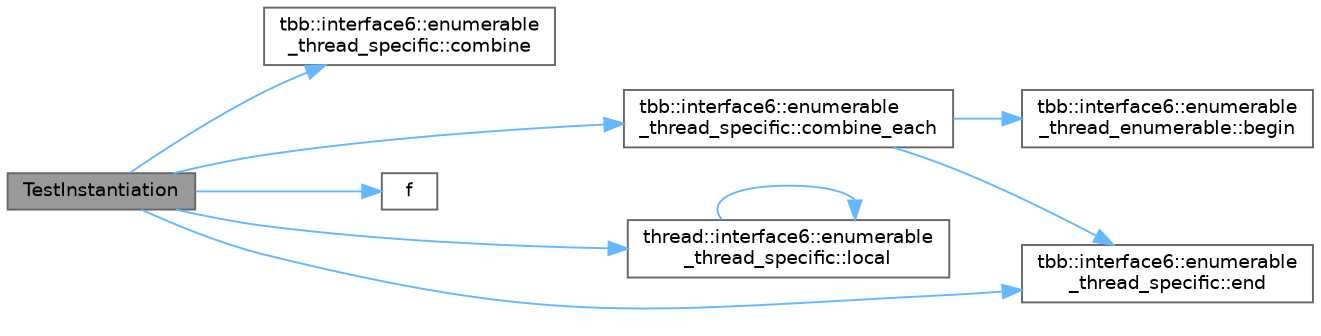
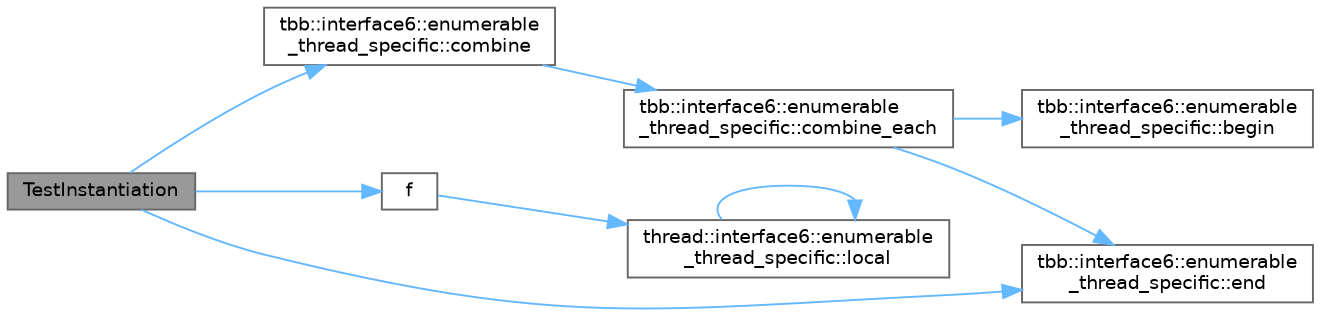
node "tbb::interface6::enumerable _thread_enumerable::begin": label "tbb::interface6::enumerable _thread_enumerable::begin" -> "tbb::interface6::enumerable _thread_specific::begin"
edge "TestInstantiation" -> "tbb::interface6::enumerable _thread_specific::combine_each": now "tbb::interface6::enumerable _thread_specific::combine" -> "tbb::interface6::enumerable _thread_specific::combine_each"
edge "TestInstantiation" -> "thread::interface6::enumerable _thread_specific::local": now "f" -> "thread::interface6::enumerable _thread_specific::local"
